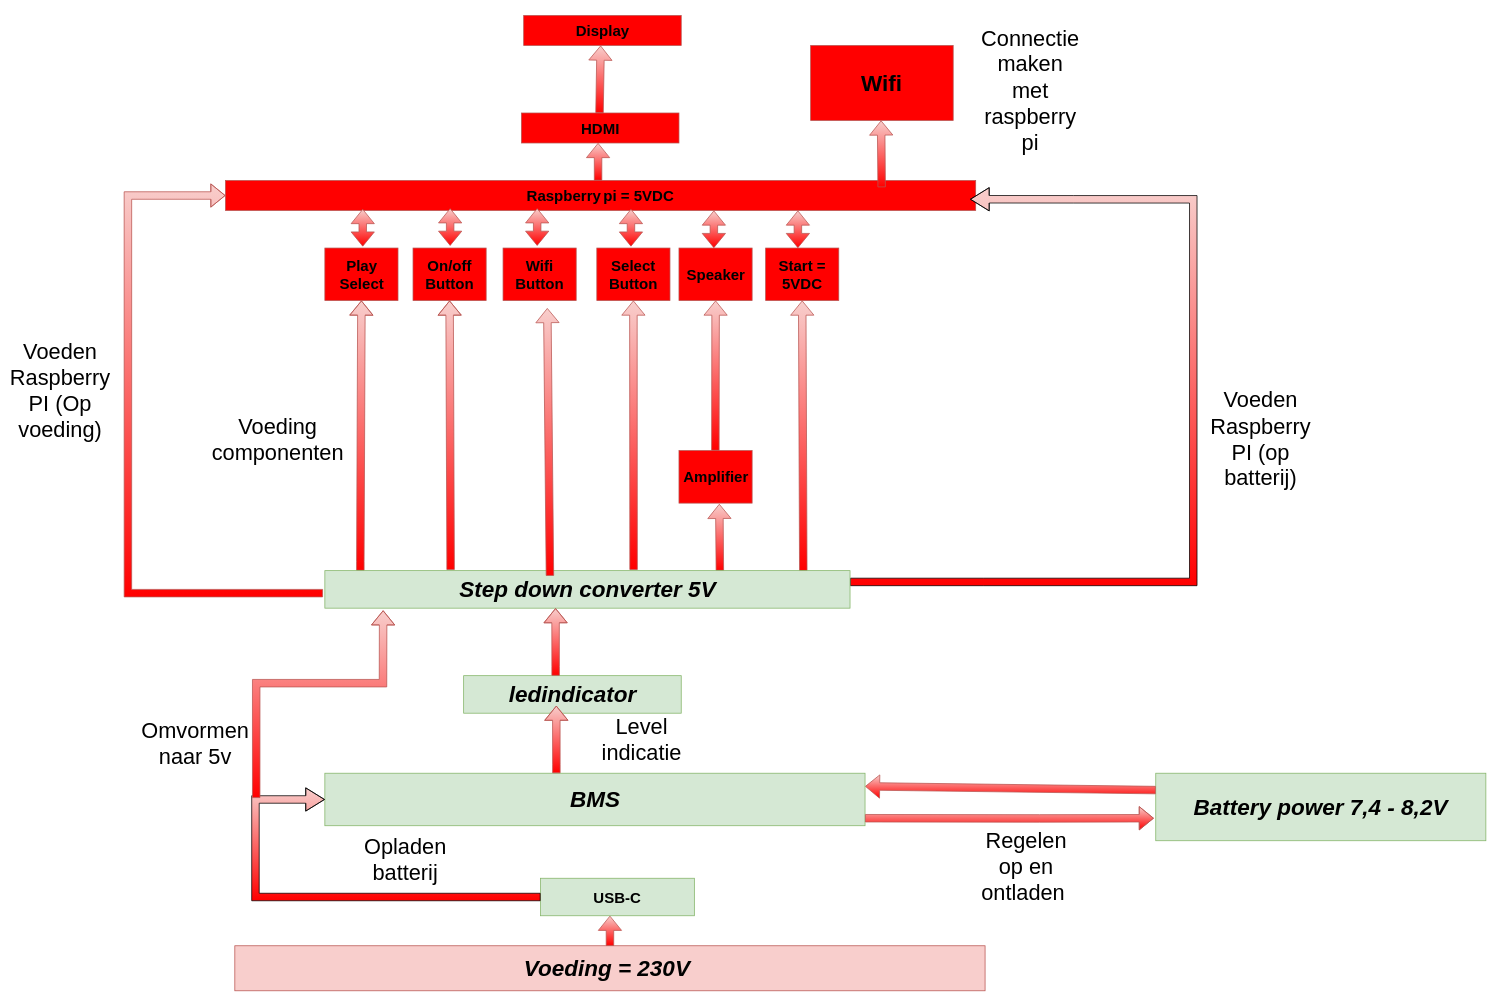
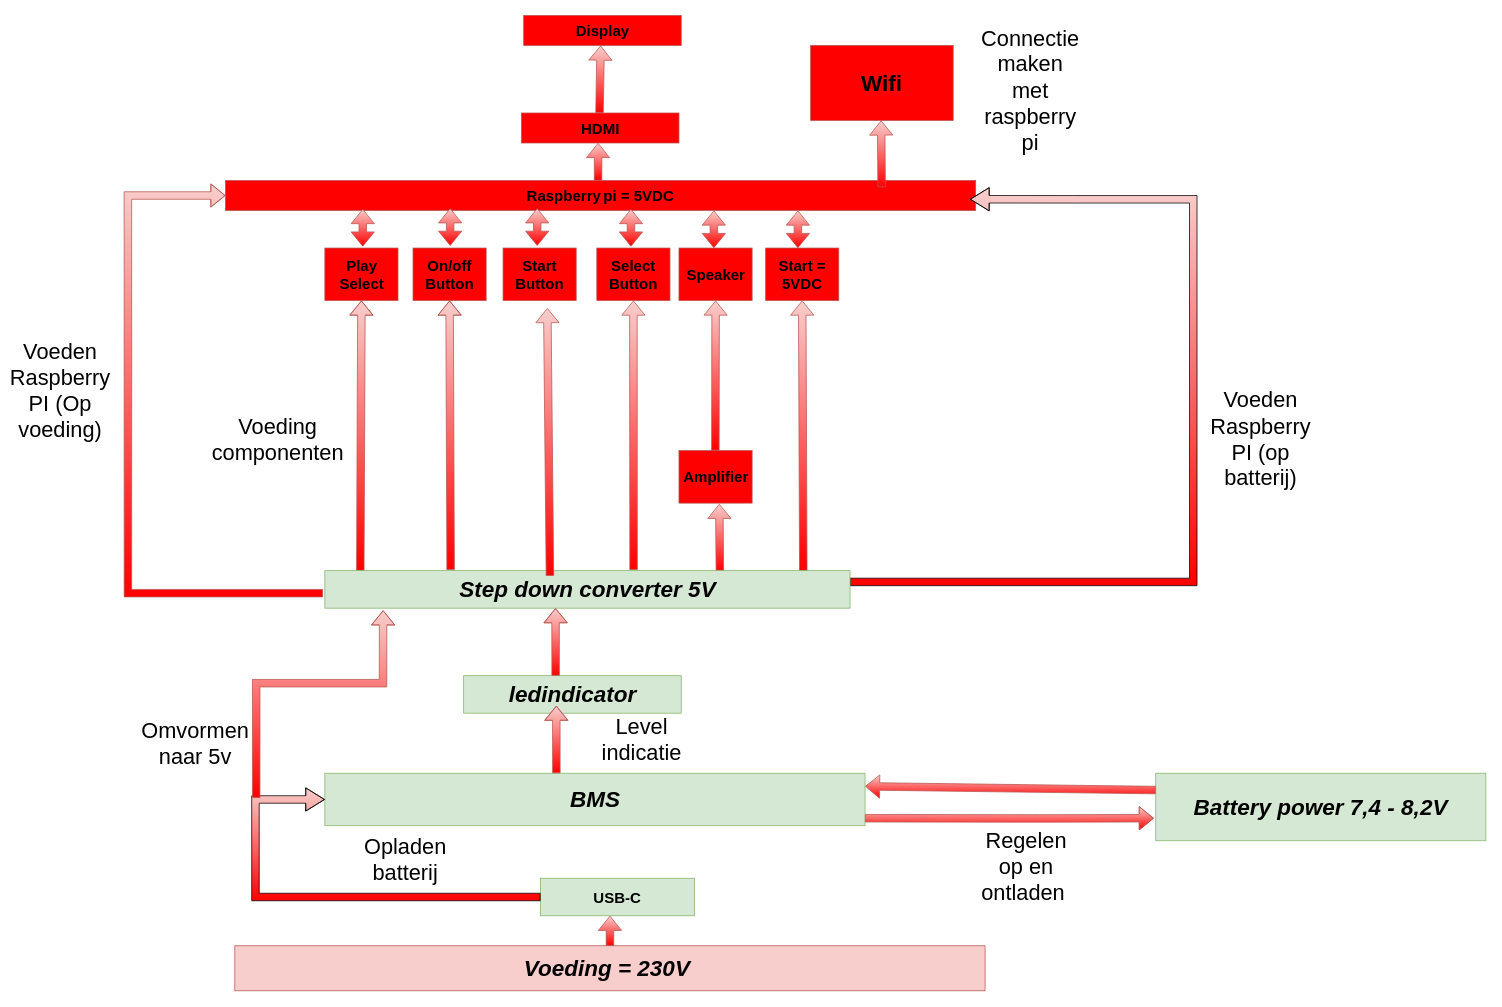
node "Wifi Button": label "Wifi Button" -> "Start Button"
